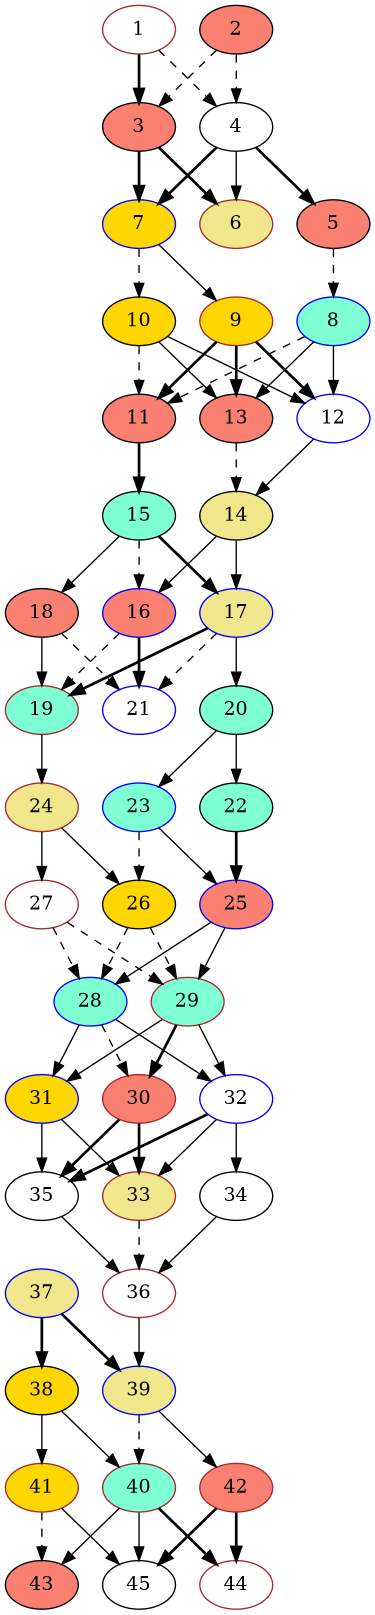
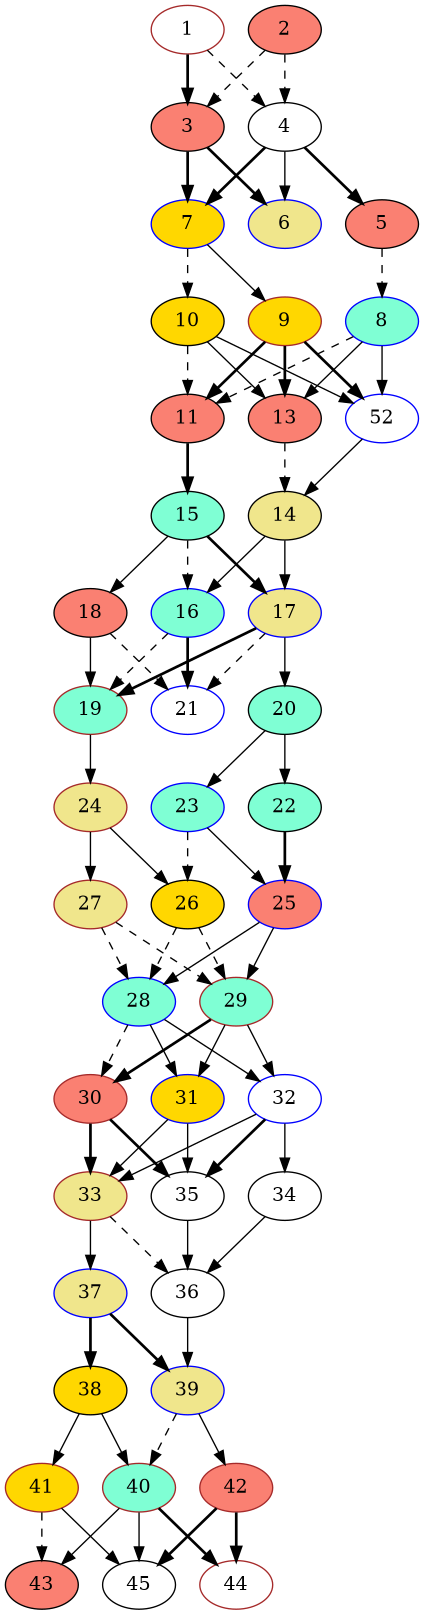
node "6": color brown -> blue
node "12": label "12" -> "52"
node "16": fillcolor salmon -> aquamarine
node "27": fillcolor white -> khaki
edge "33" -> "37": added
node "36": color brown -> black
